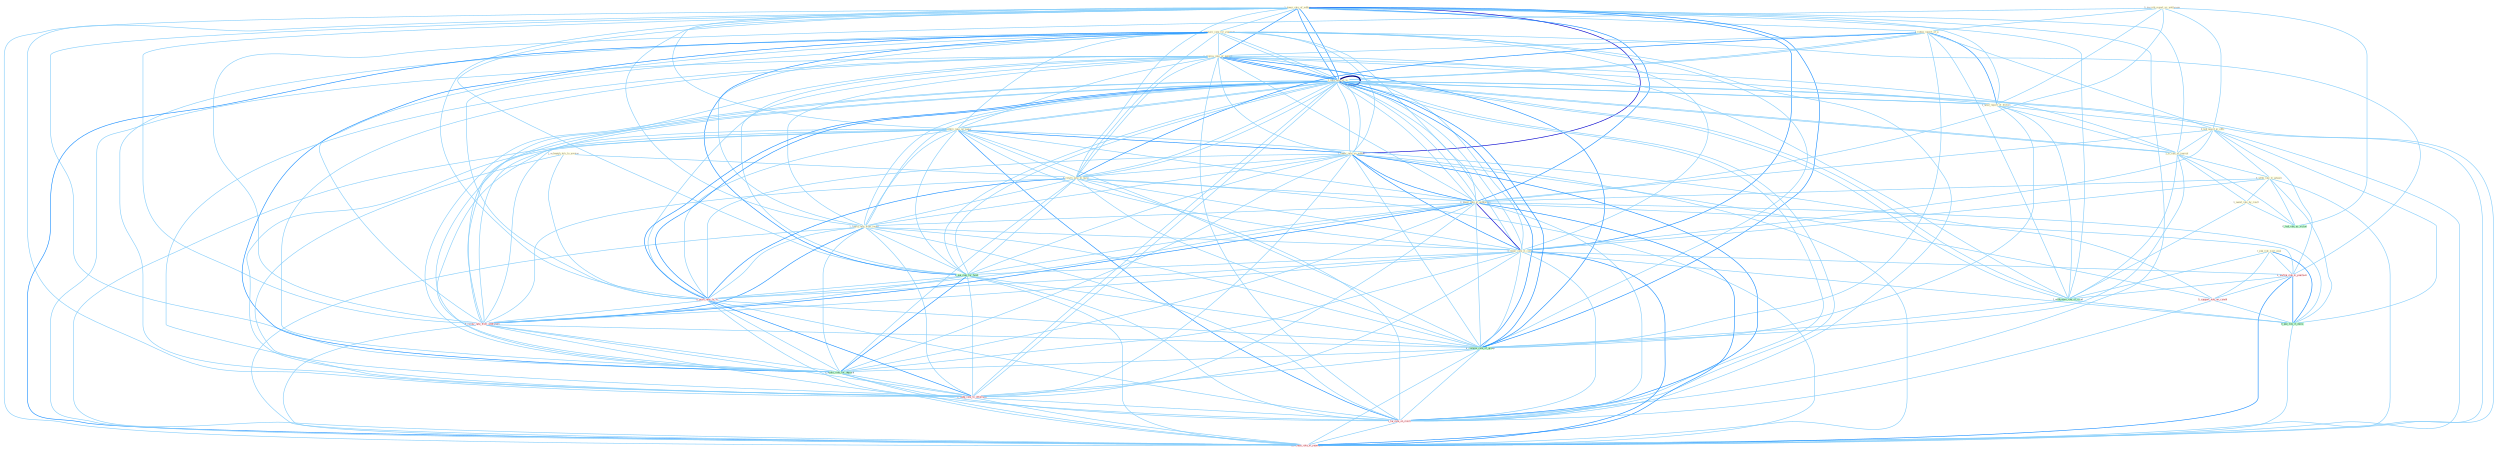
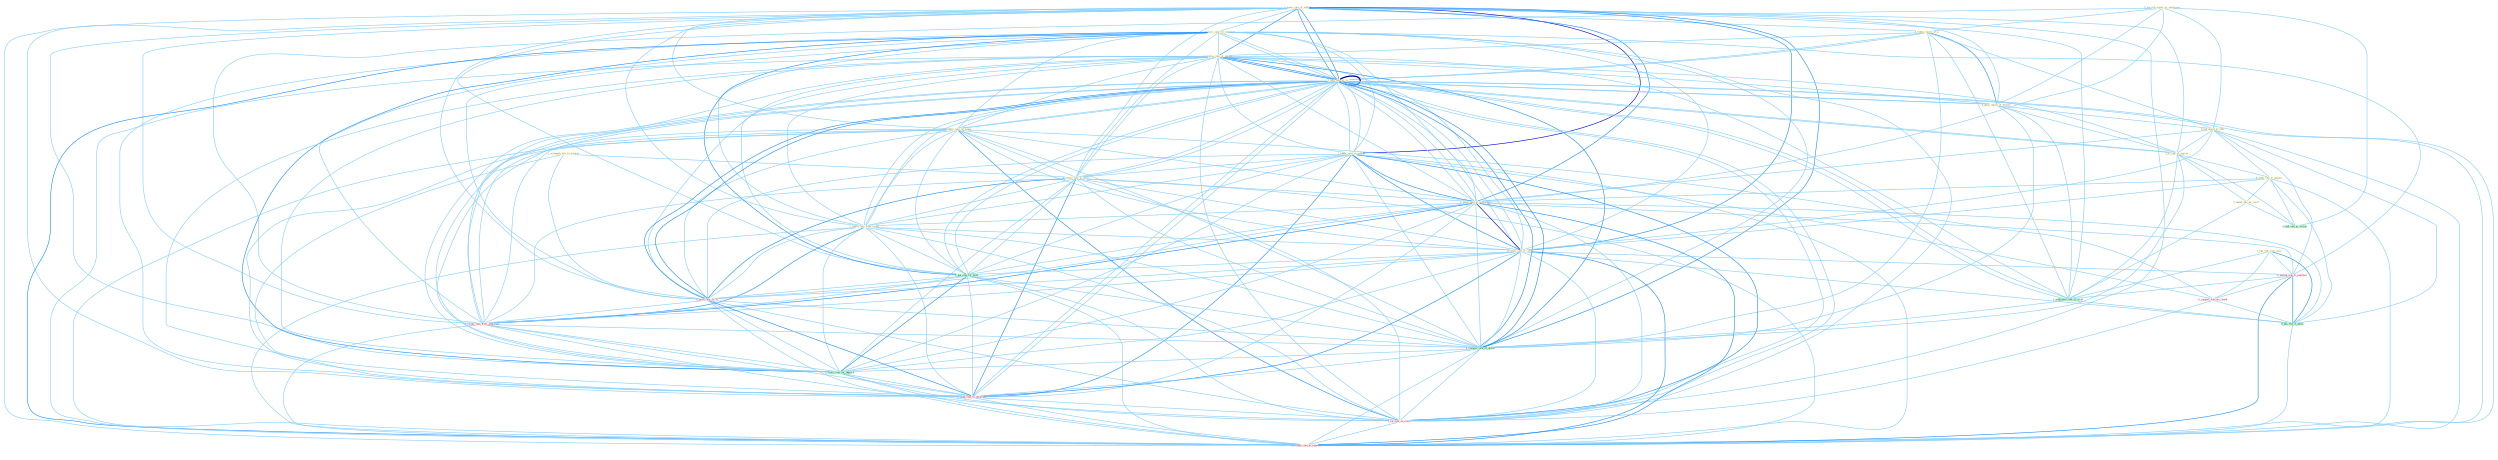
edge "1_follow_report_of_a" -- "0_return_rate_to_level": now "0_nudg_rate_to_othernum" -- "0_return_rate_to_level"
edge "1_confirm_rate_on_paper" -- "1_lower_rate_on_million": removed
edge "1_lower_rate_on_million" -- "0_nudg_rate_to_othernum": color #87cefa -> #1e90ff
edge "0_lower_rate_in_come" -- "0_nudg_rate_to_othernum": color #87cefa -> #1e90ff
